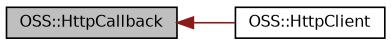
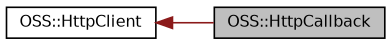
edge "OSS::HttpClient" -> "OSS::HttpCallback": reversed
